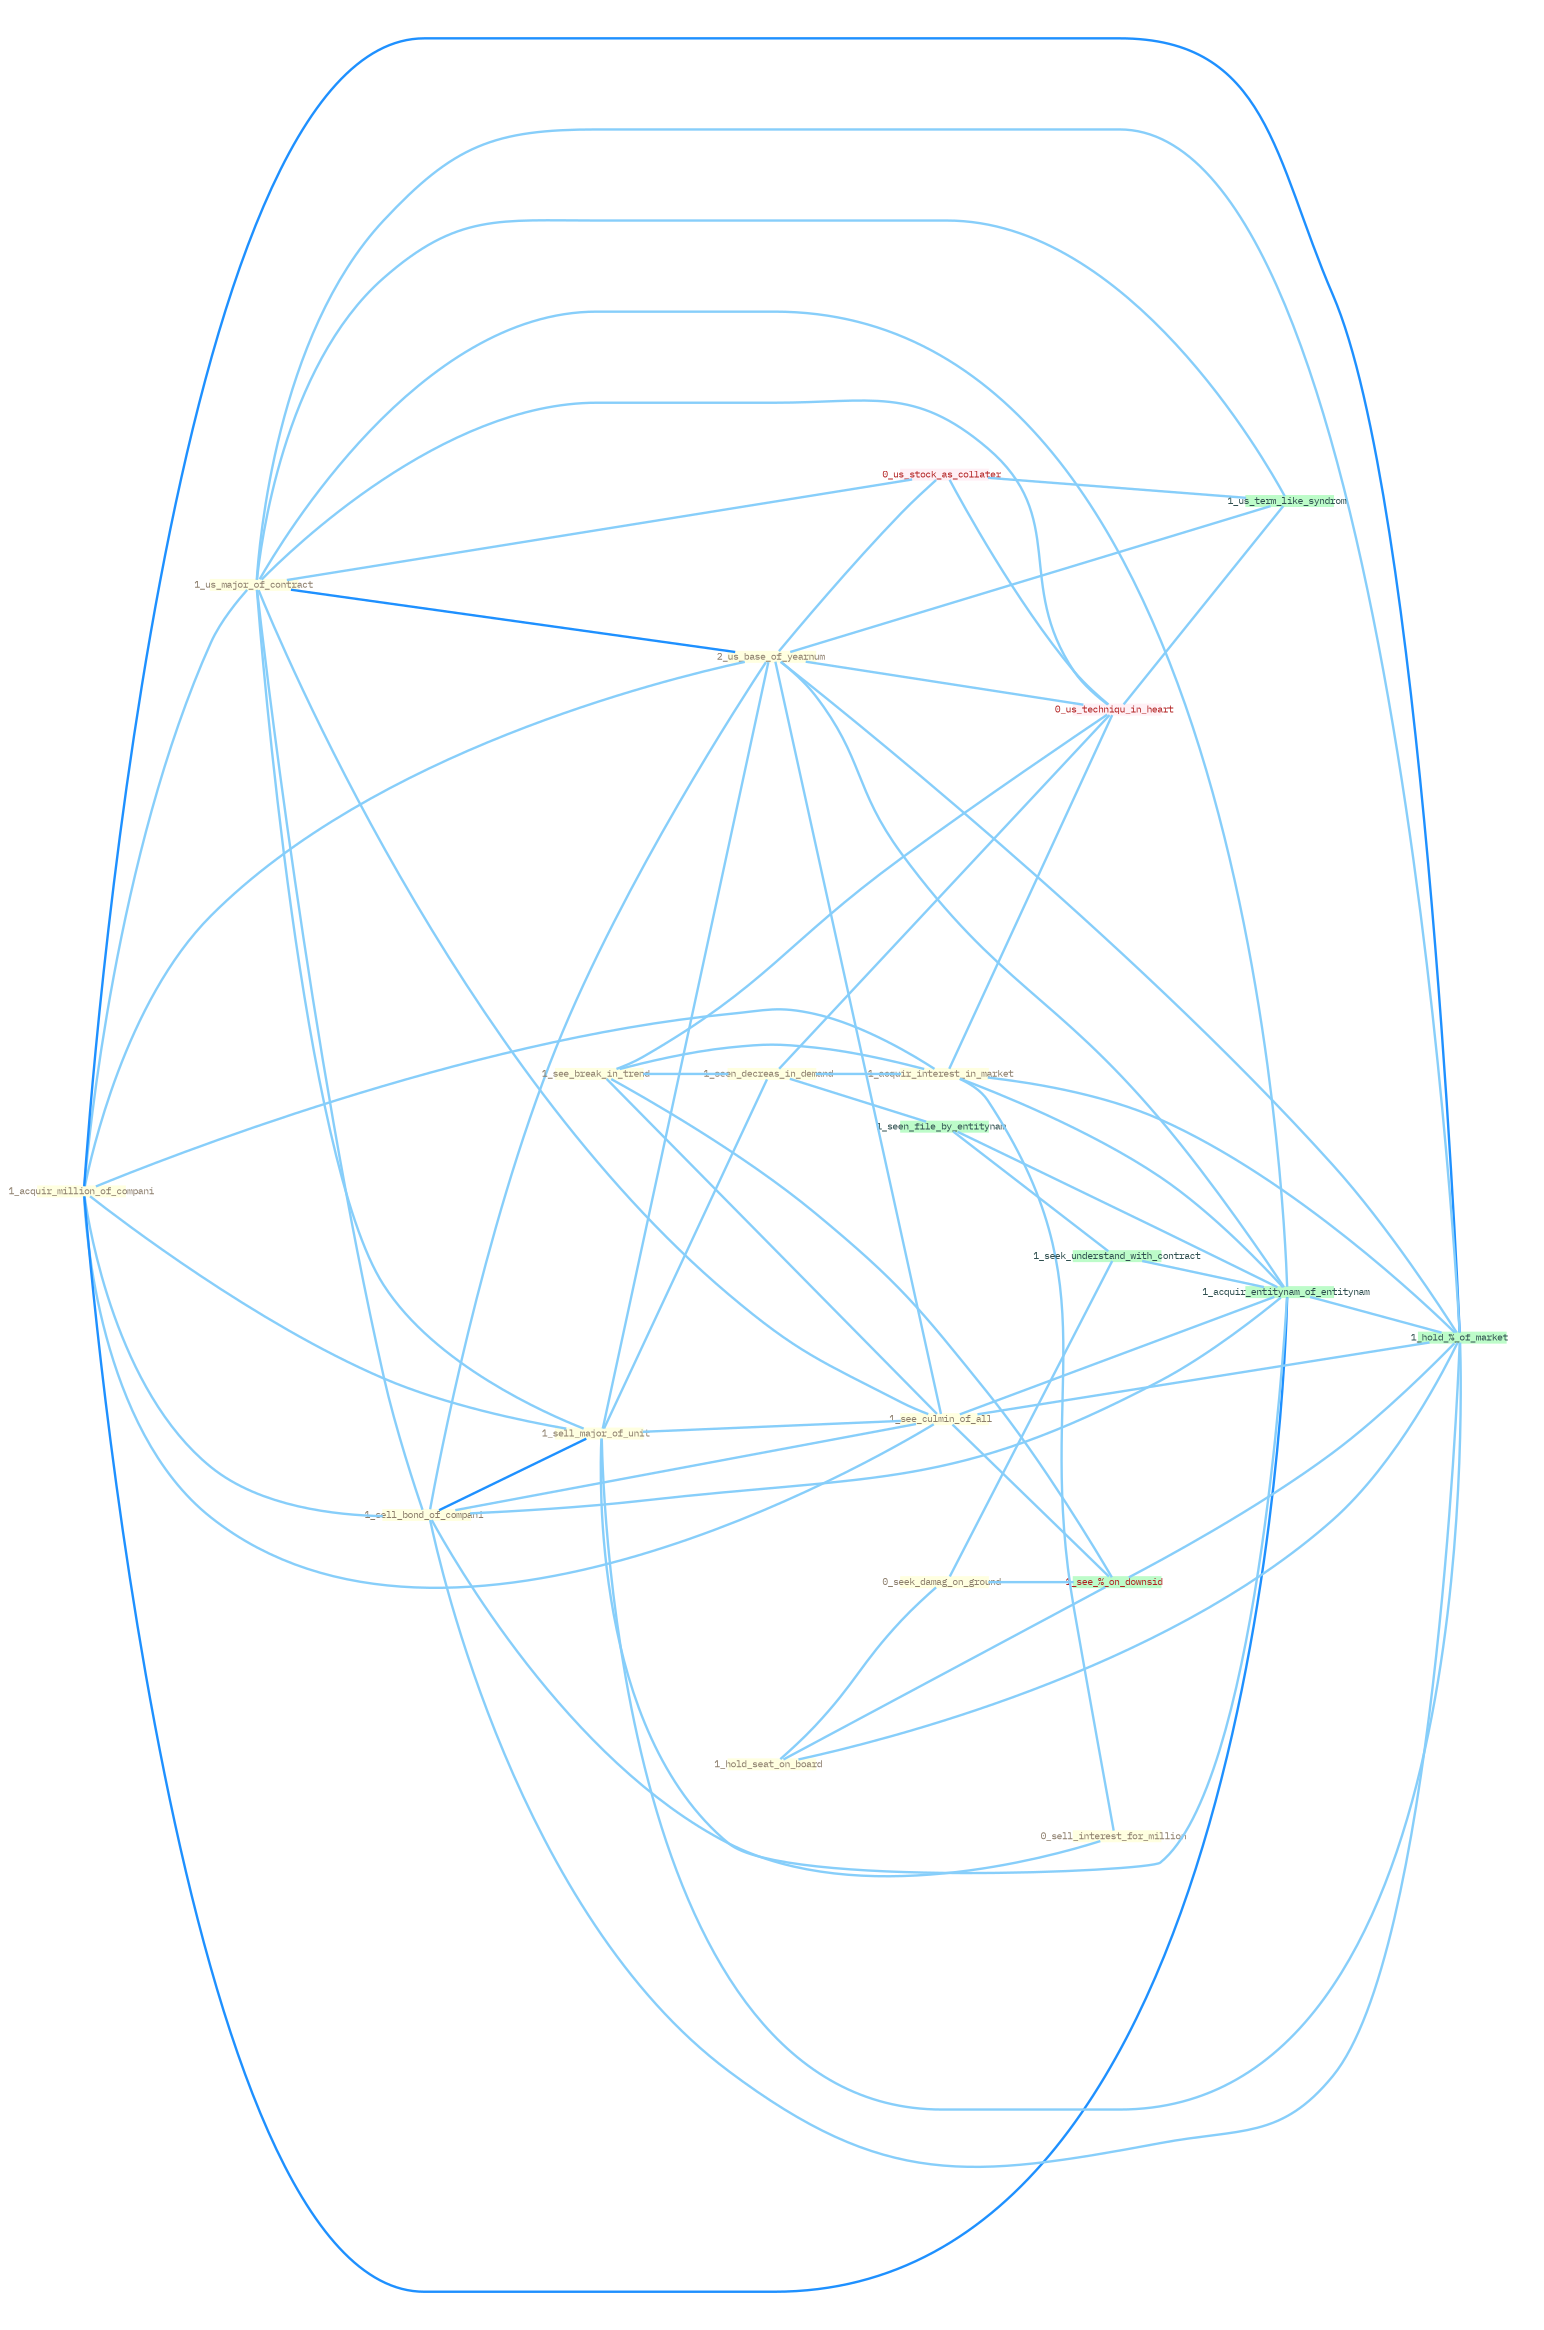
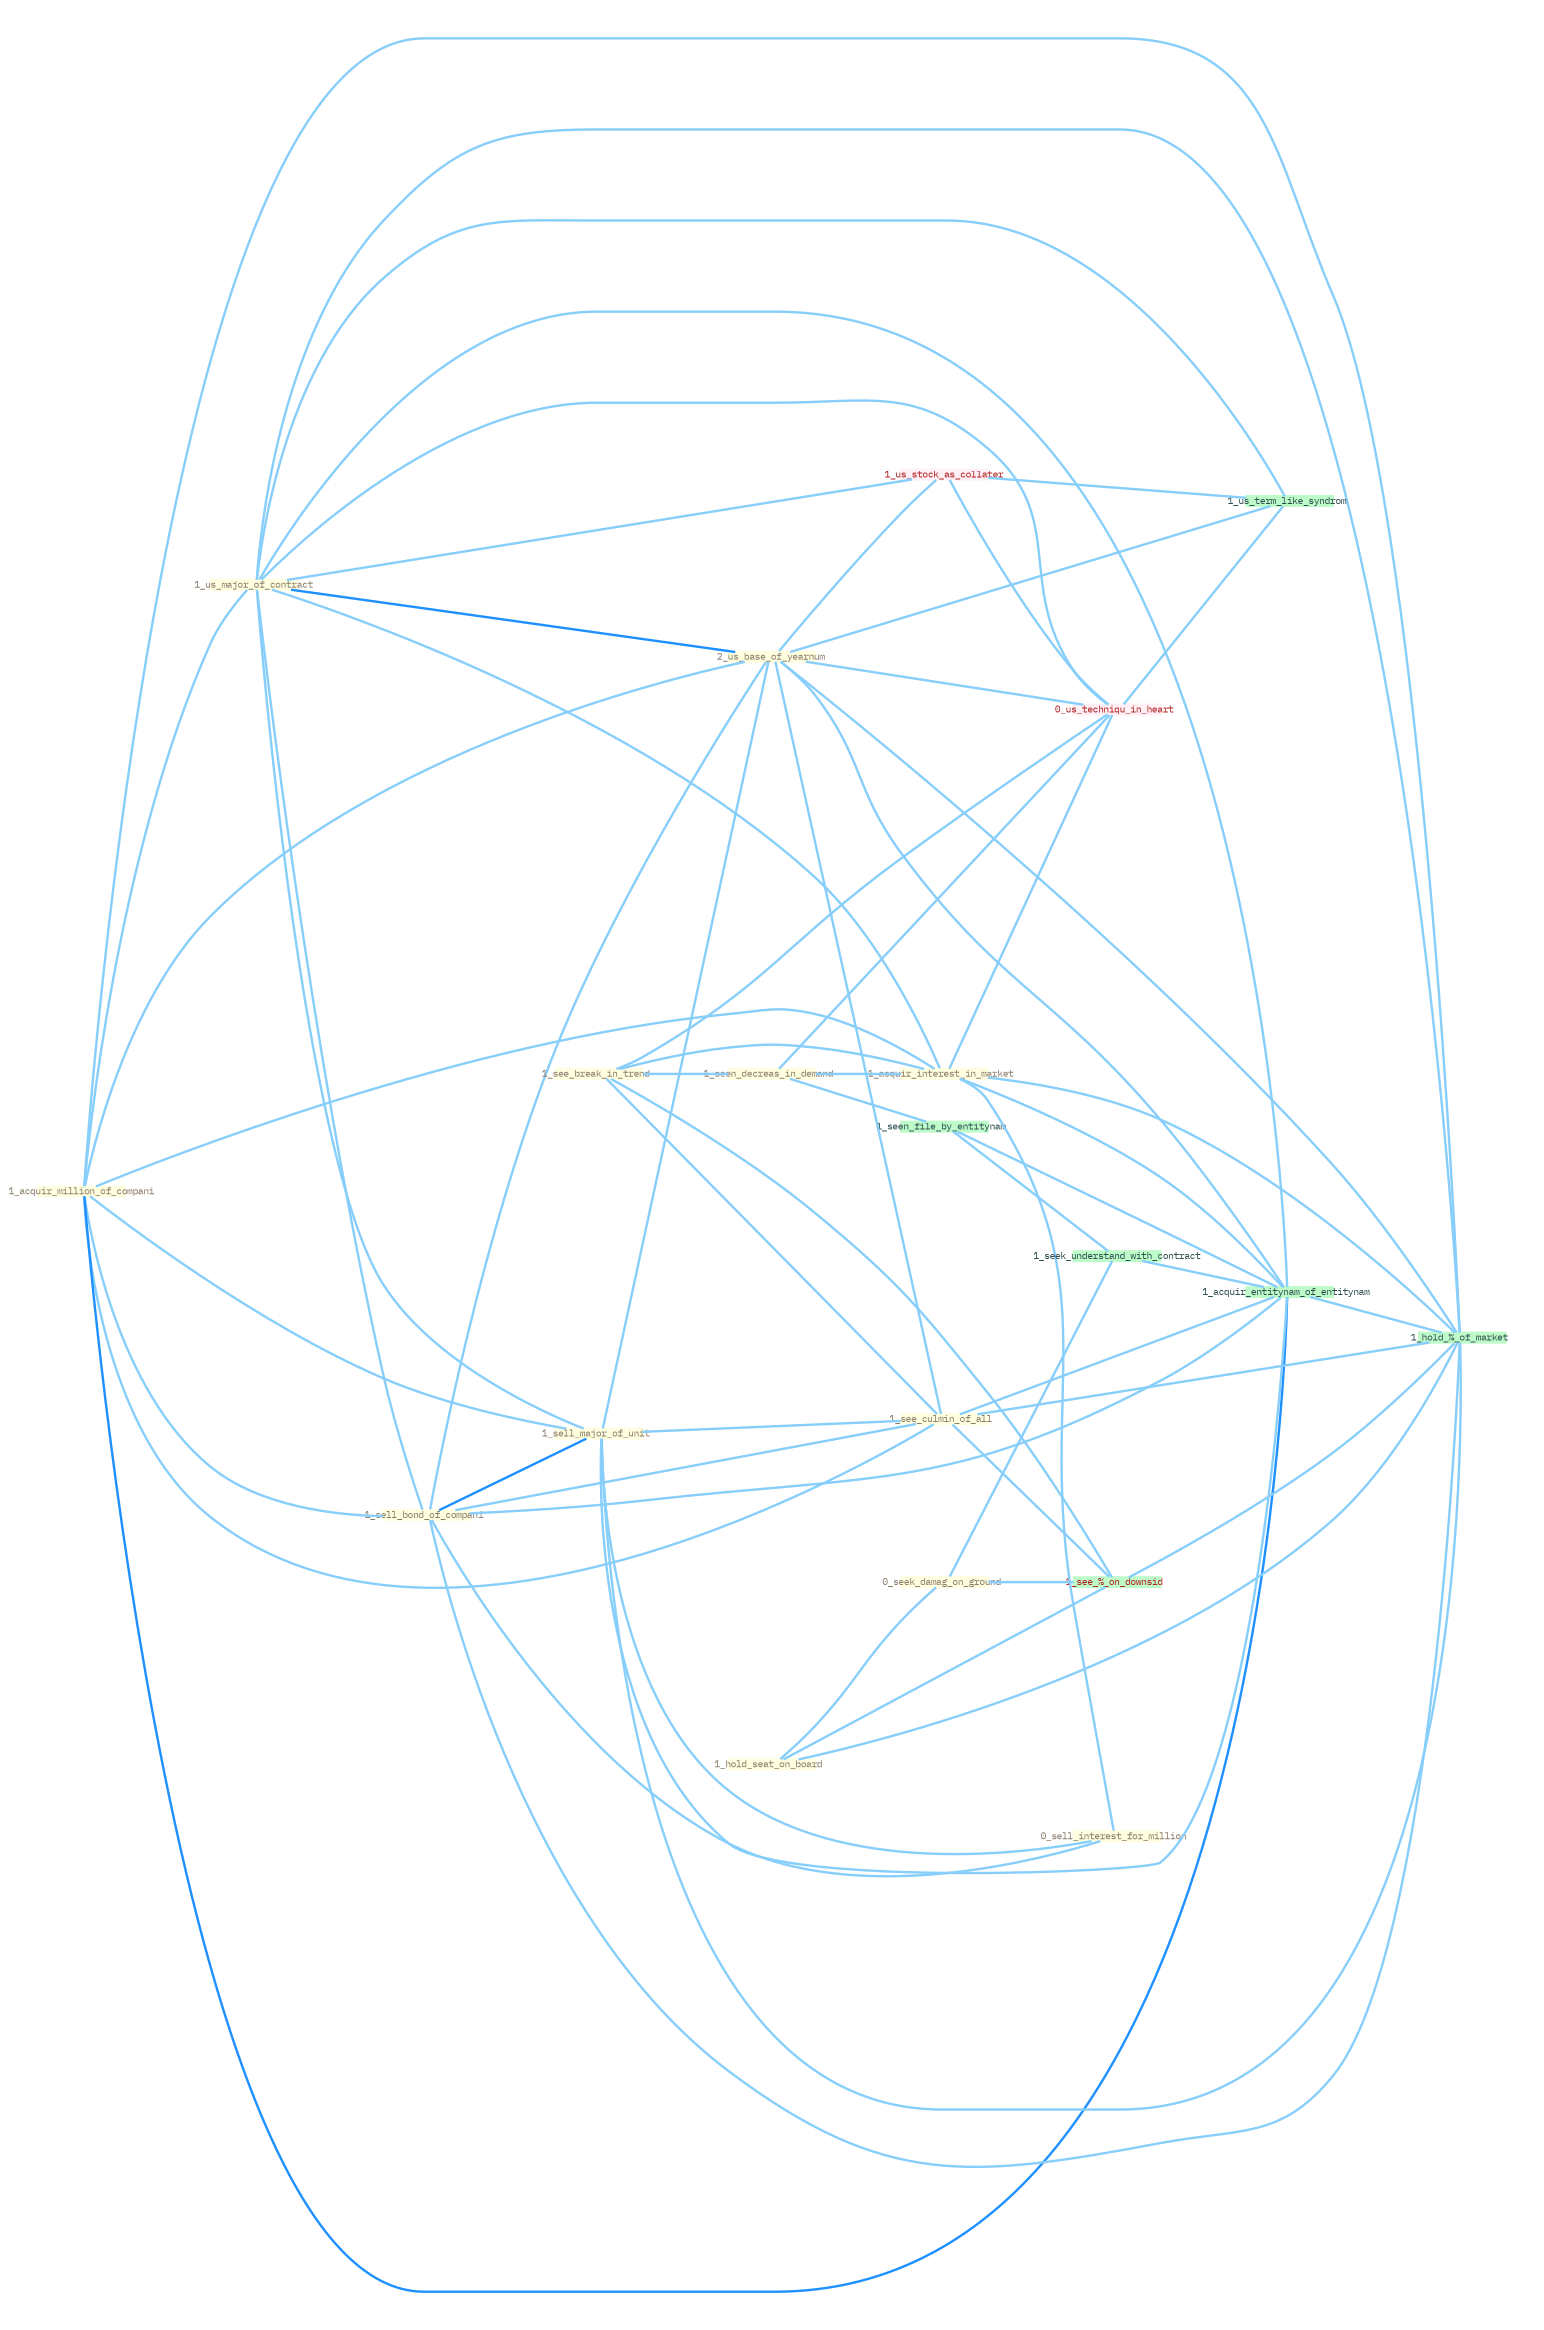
edge "1_acquir_million_of_compani" -- "1_hold_%_of_market": color #1e90ff -> #87cefa
node "0_us_stock_as_collater": label "0_us_stock_as_collater" -> "1_us_stock_as_collater"
edge "1_us_major_of_contract" -- "1_see_culmin_of_all": now "1_us_major_of_contract" -- "1_acquir_interest_in_market"
edge "1_seen_decreas_in_demand" -- "1_sell_major_of_unit": now "0_sell_interest_for_million" -- "1_sell_major_of_unit"
